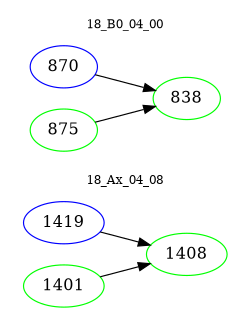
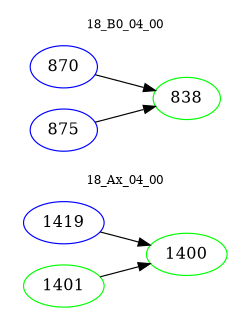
node "875": color green -> blue
cluster "18_Ax_04_08": label "18_Ax_04_08" -> "18_Ax_04_00"
node "1408": label "1408" -> "1400"
